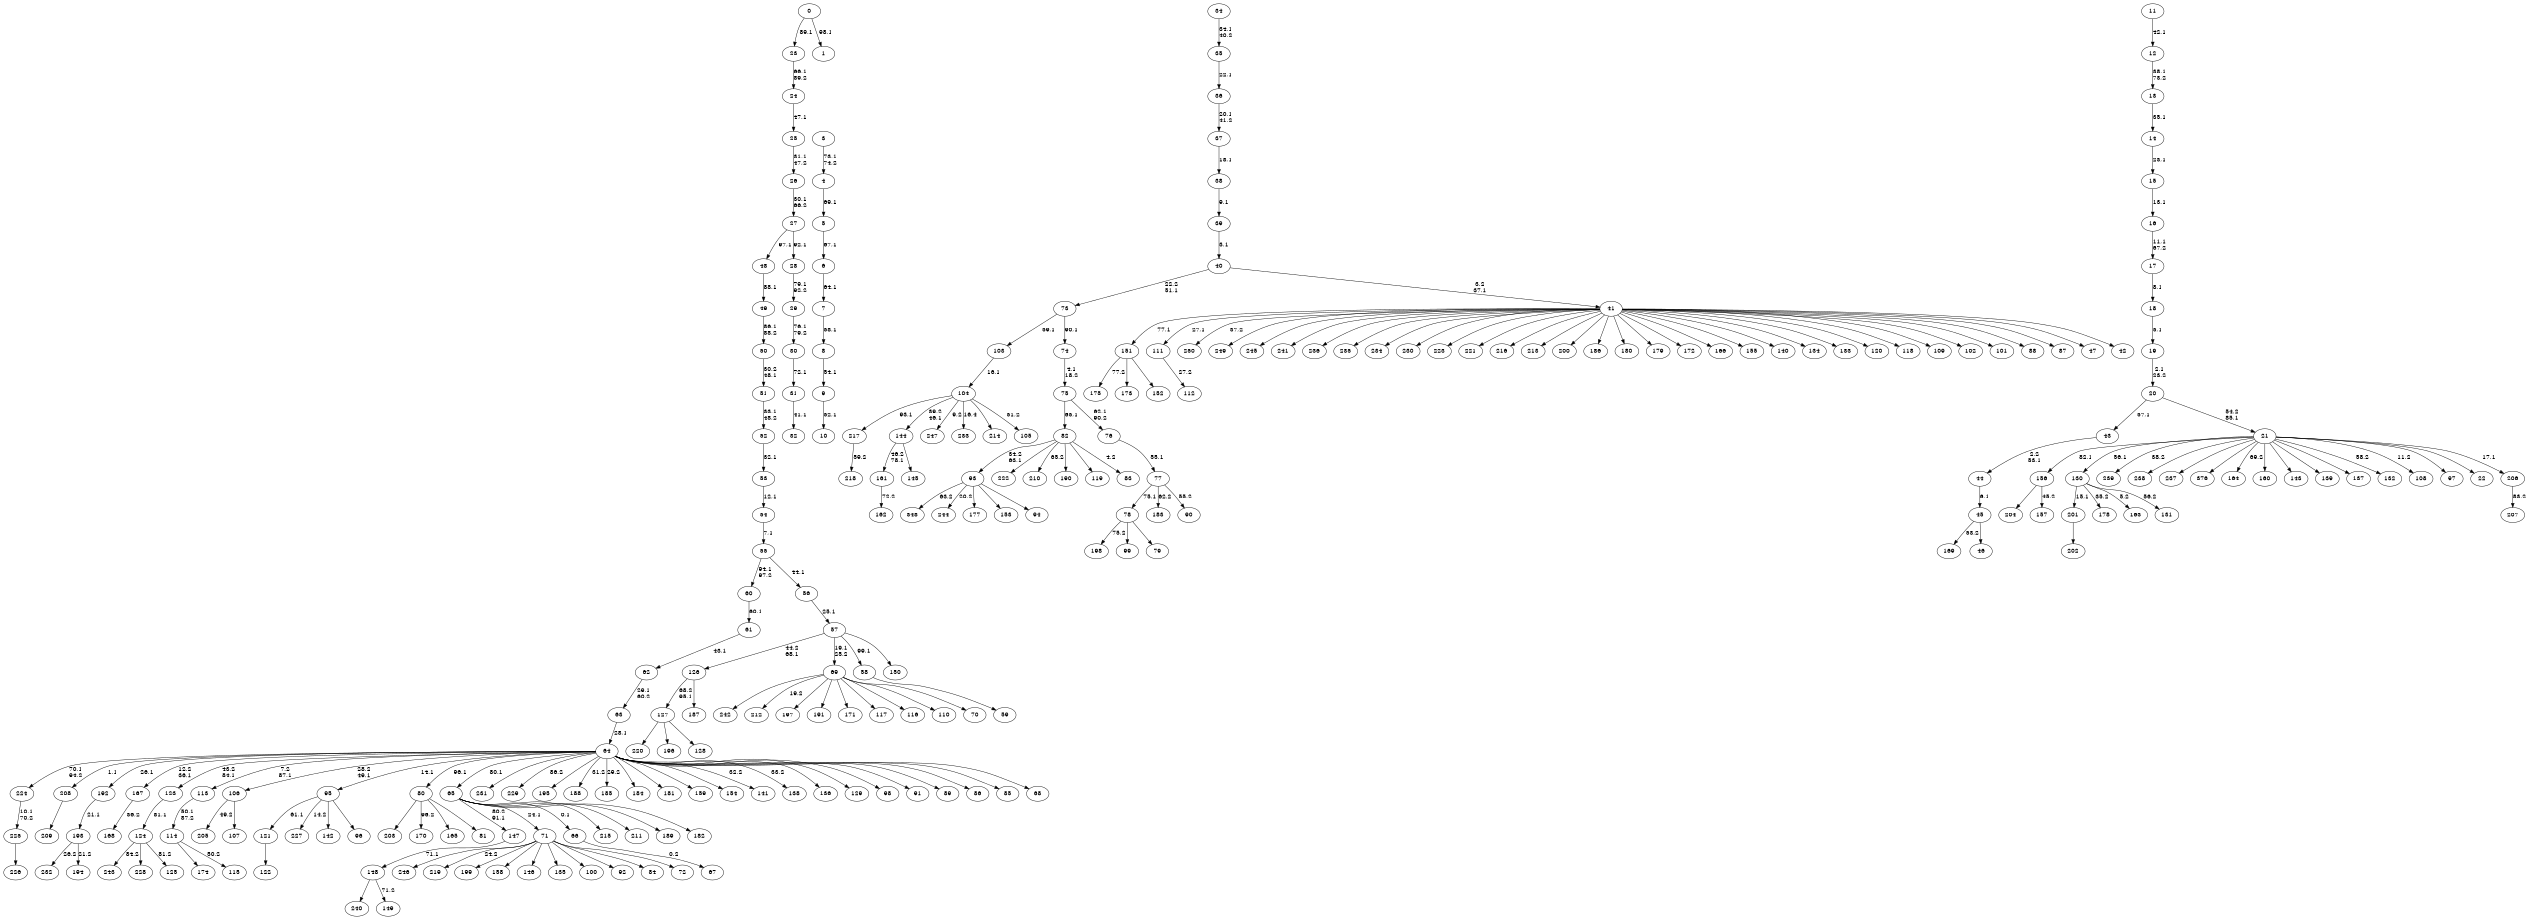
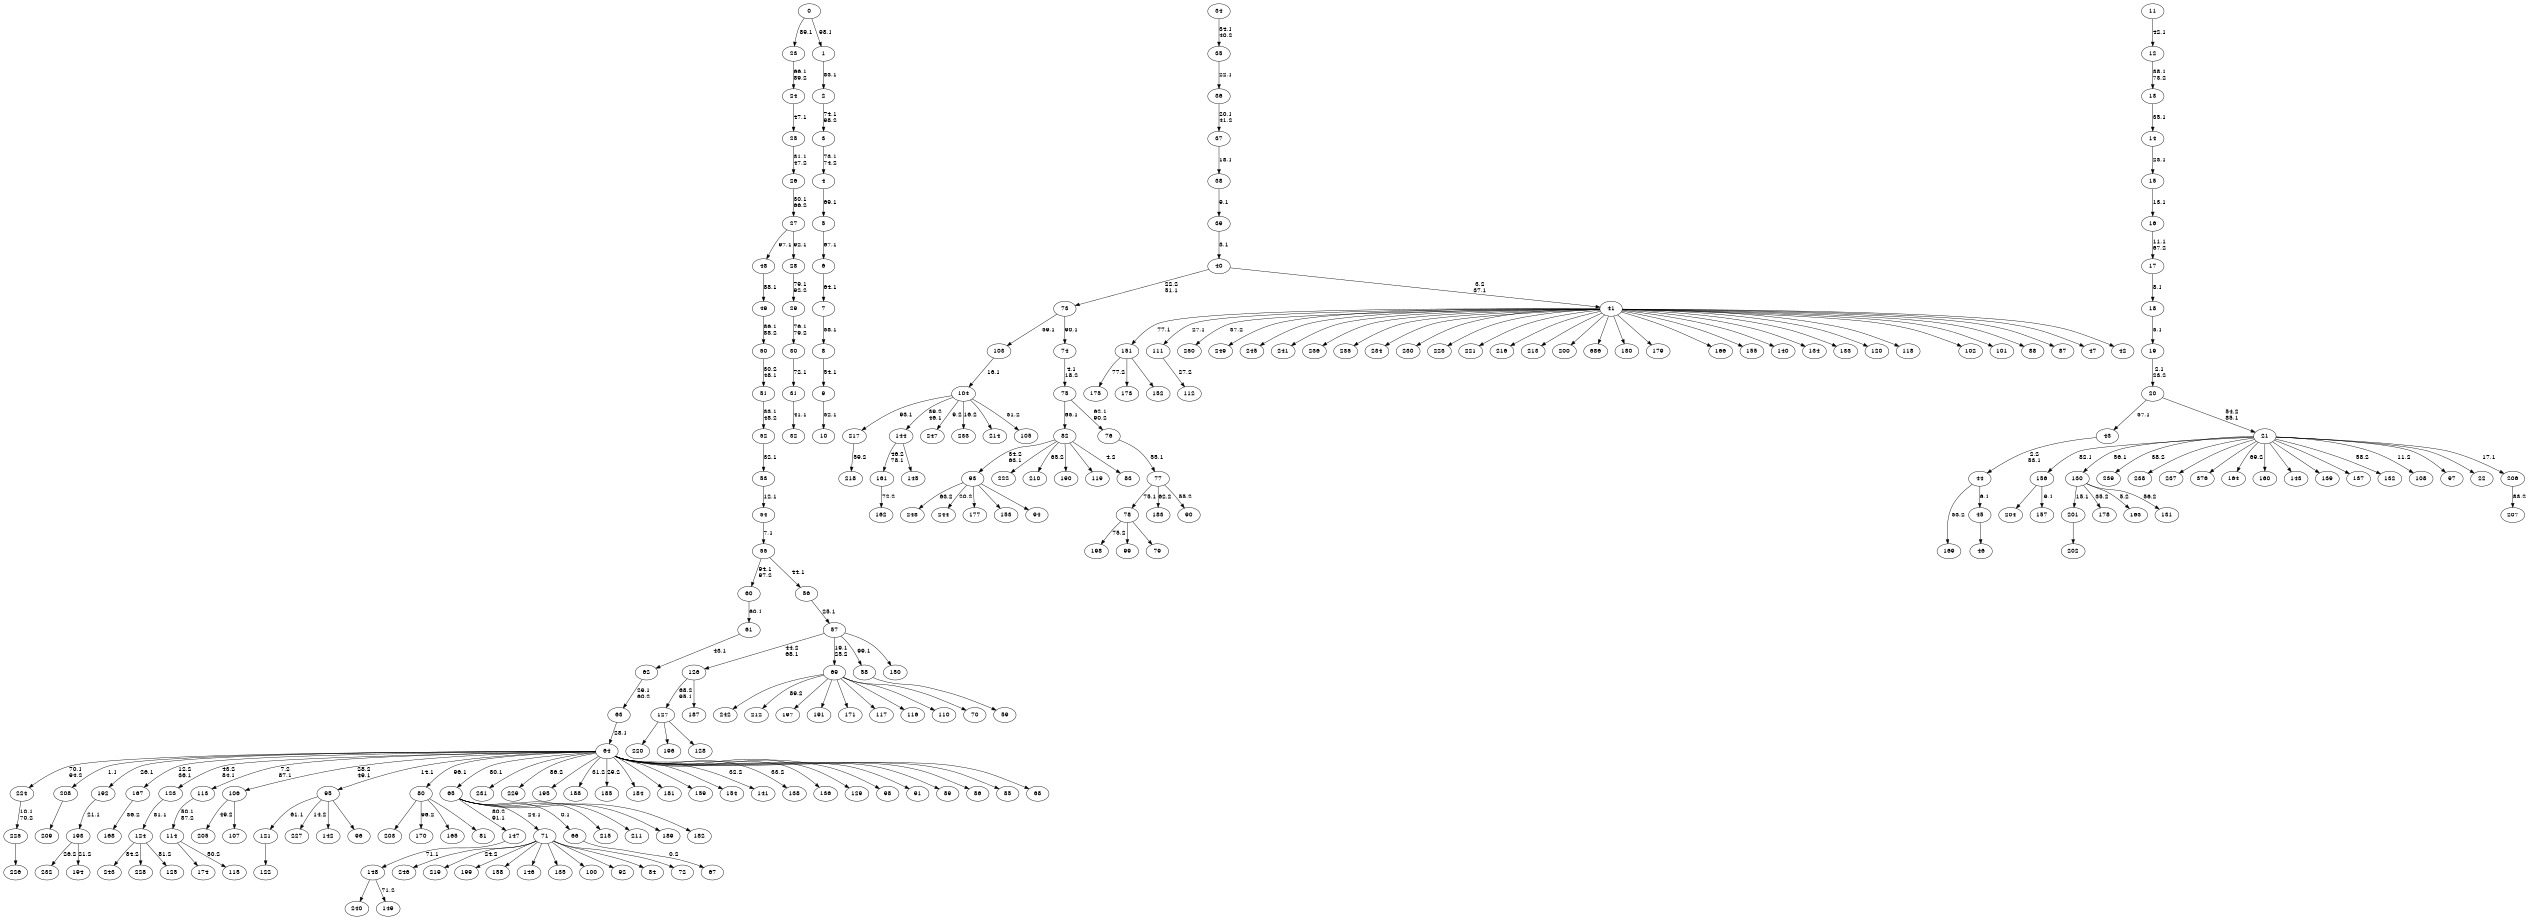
node "2": added
node "186": label "186" -> "686"
node "172": removed
node "109": removed
edge "104" -> "233": label "16,4" -> "16,2"
edge "156" -> "157": label "45,2" -> "9,1"
node "348": label "348" -> "248"
edge "45" -> "169": now "44" -> "169"
edge "69" -> "212": label "19,2" -> "89,2"
